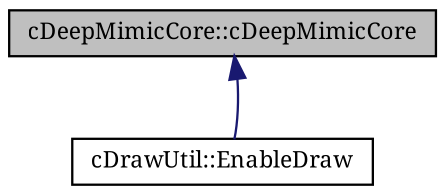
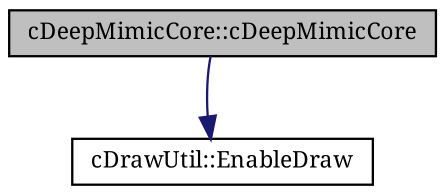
edge "cDrawUtil::EnableDraw" -> "cDeepMimicCore::cDeepMimicCore": reversed
